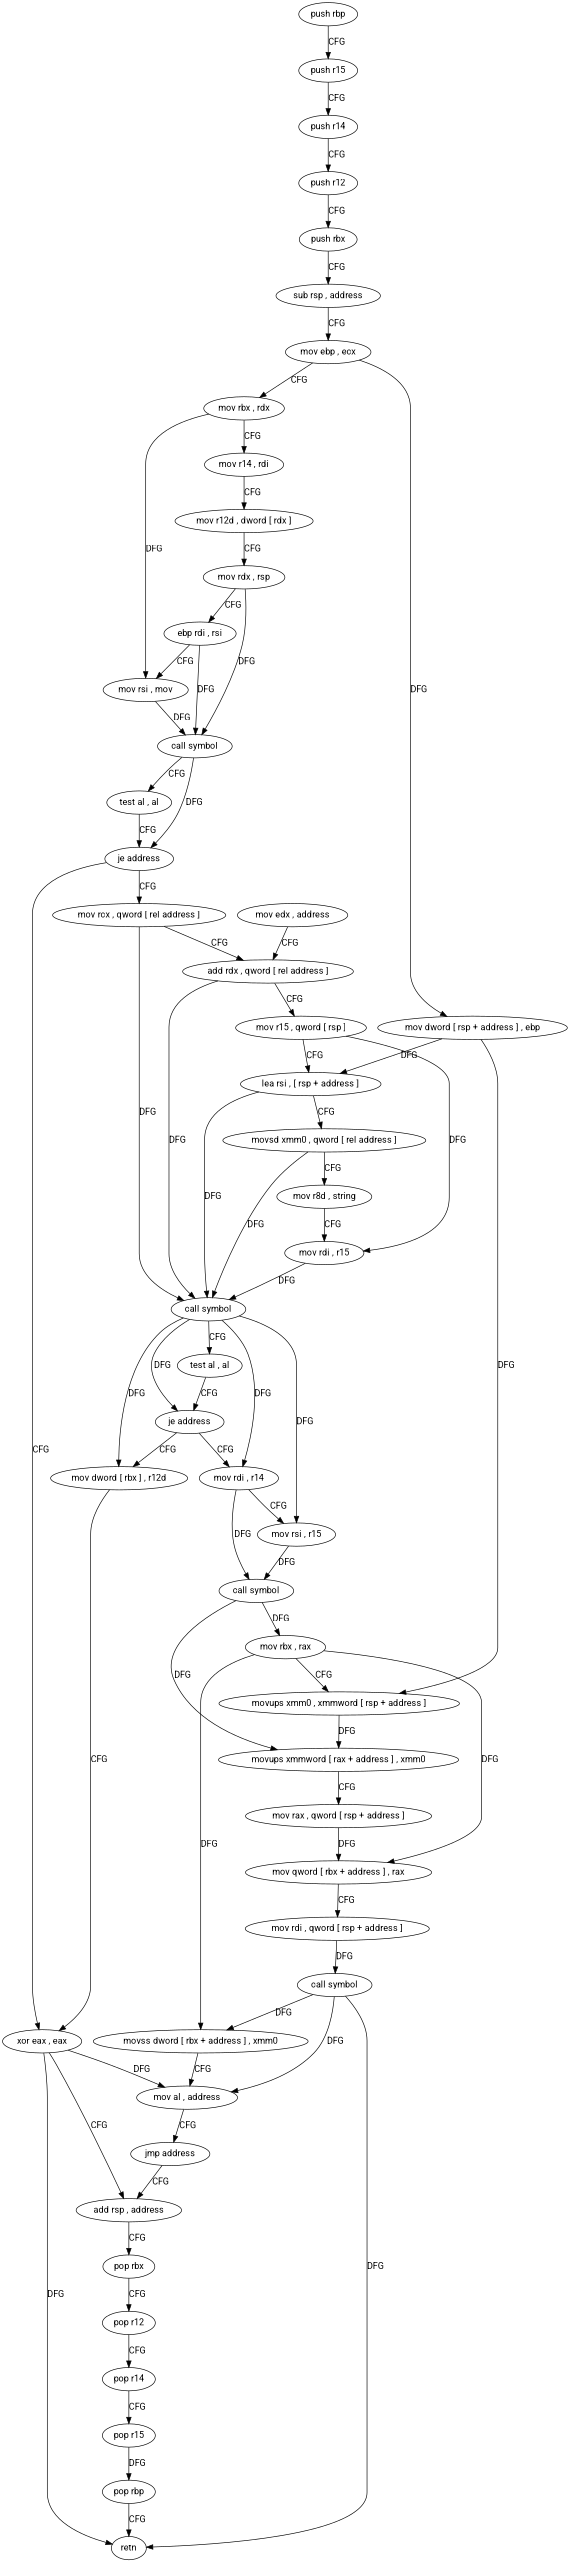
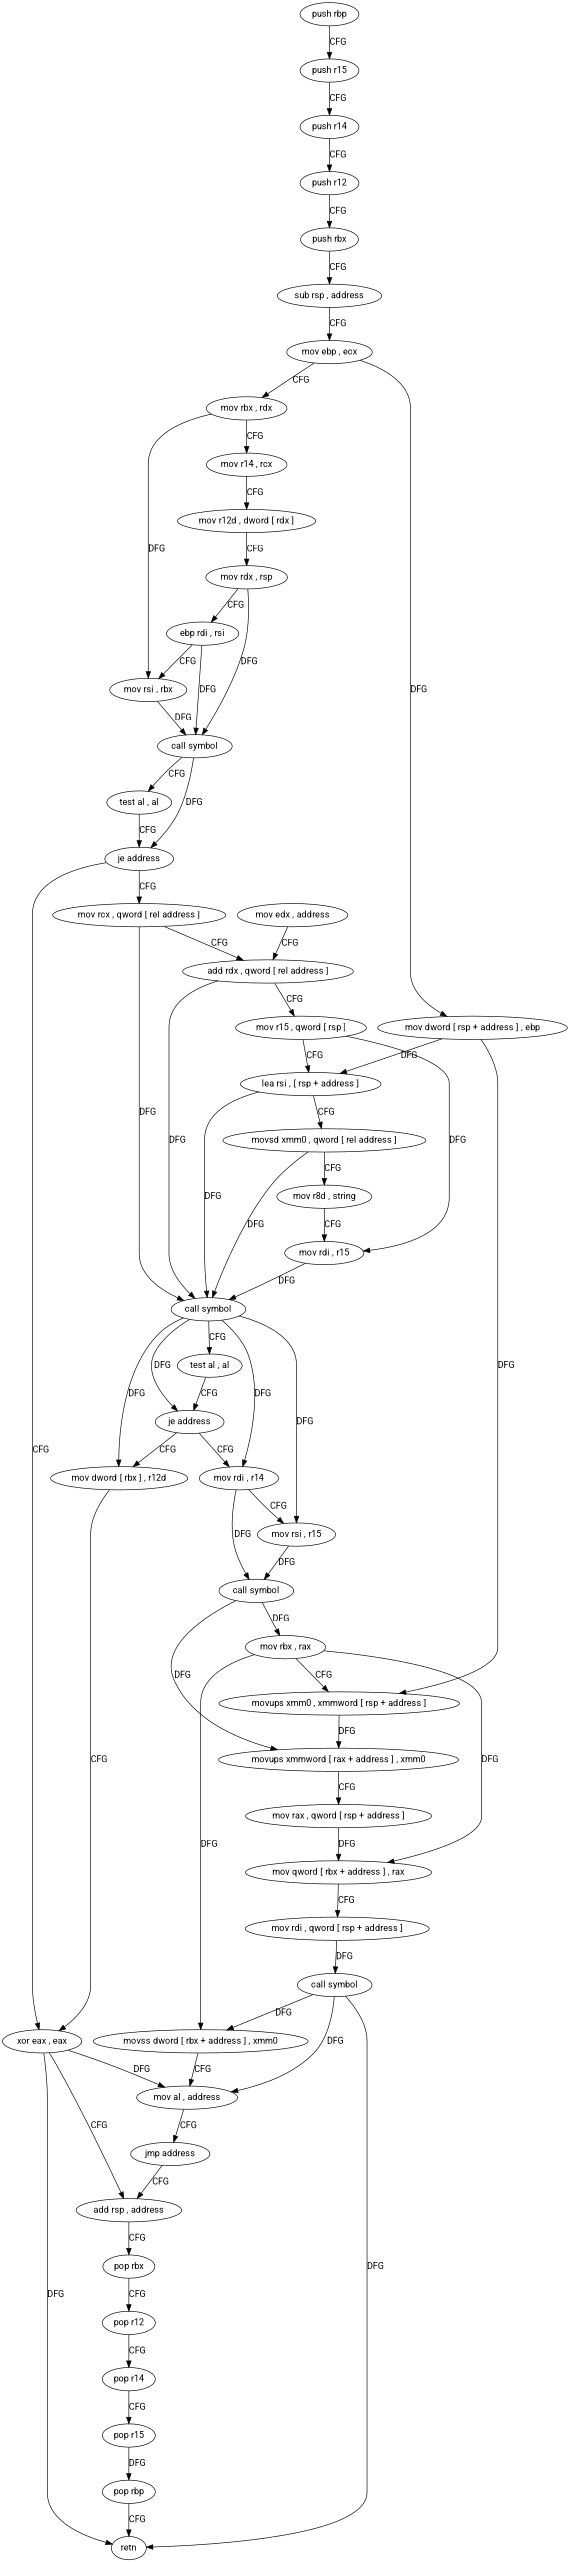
node "mov r14 , rdi": label "mov r14 , rdi" -> "mov r14 , rcx"
node "mov rsi , mov": label "mov rsi , mov" -> "mov rsi , rbx"
